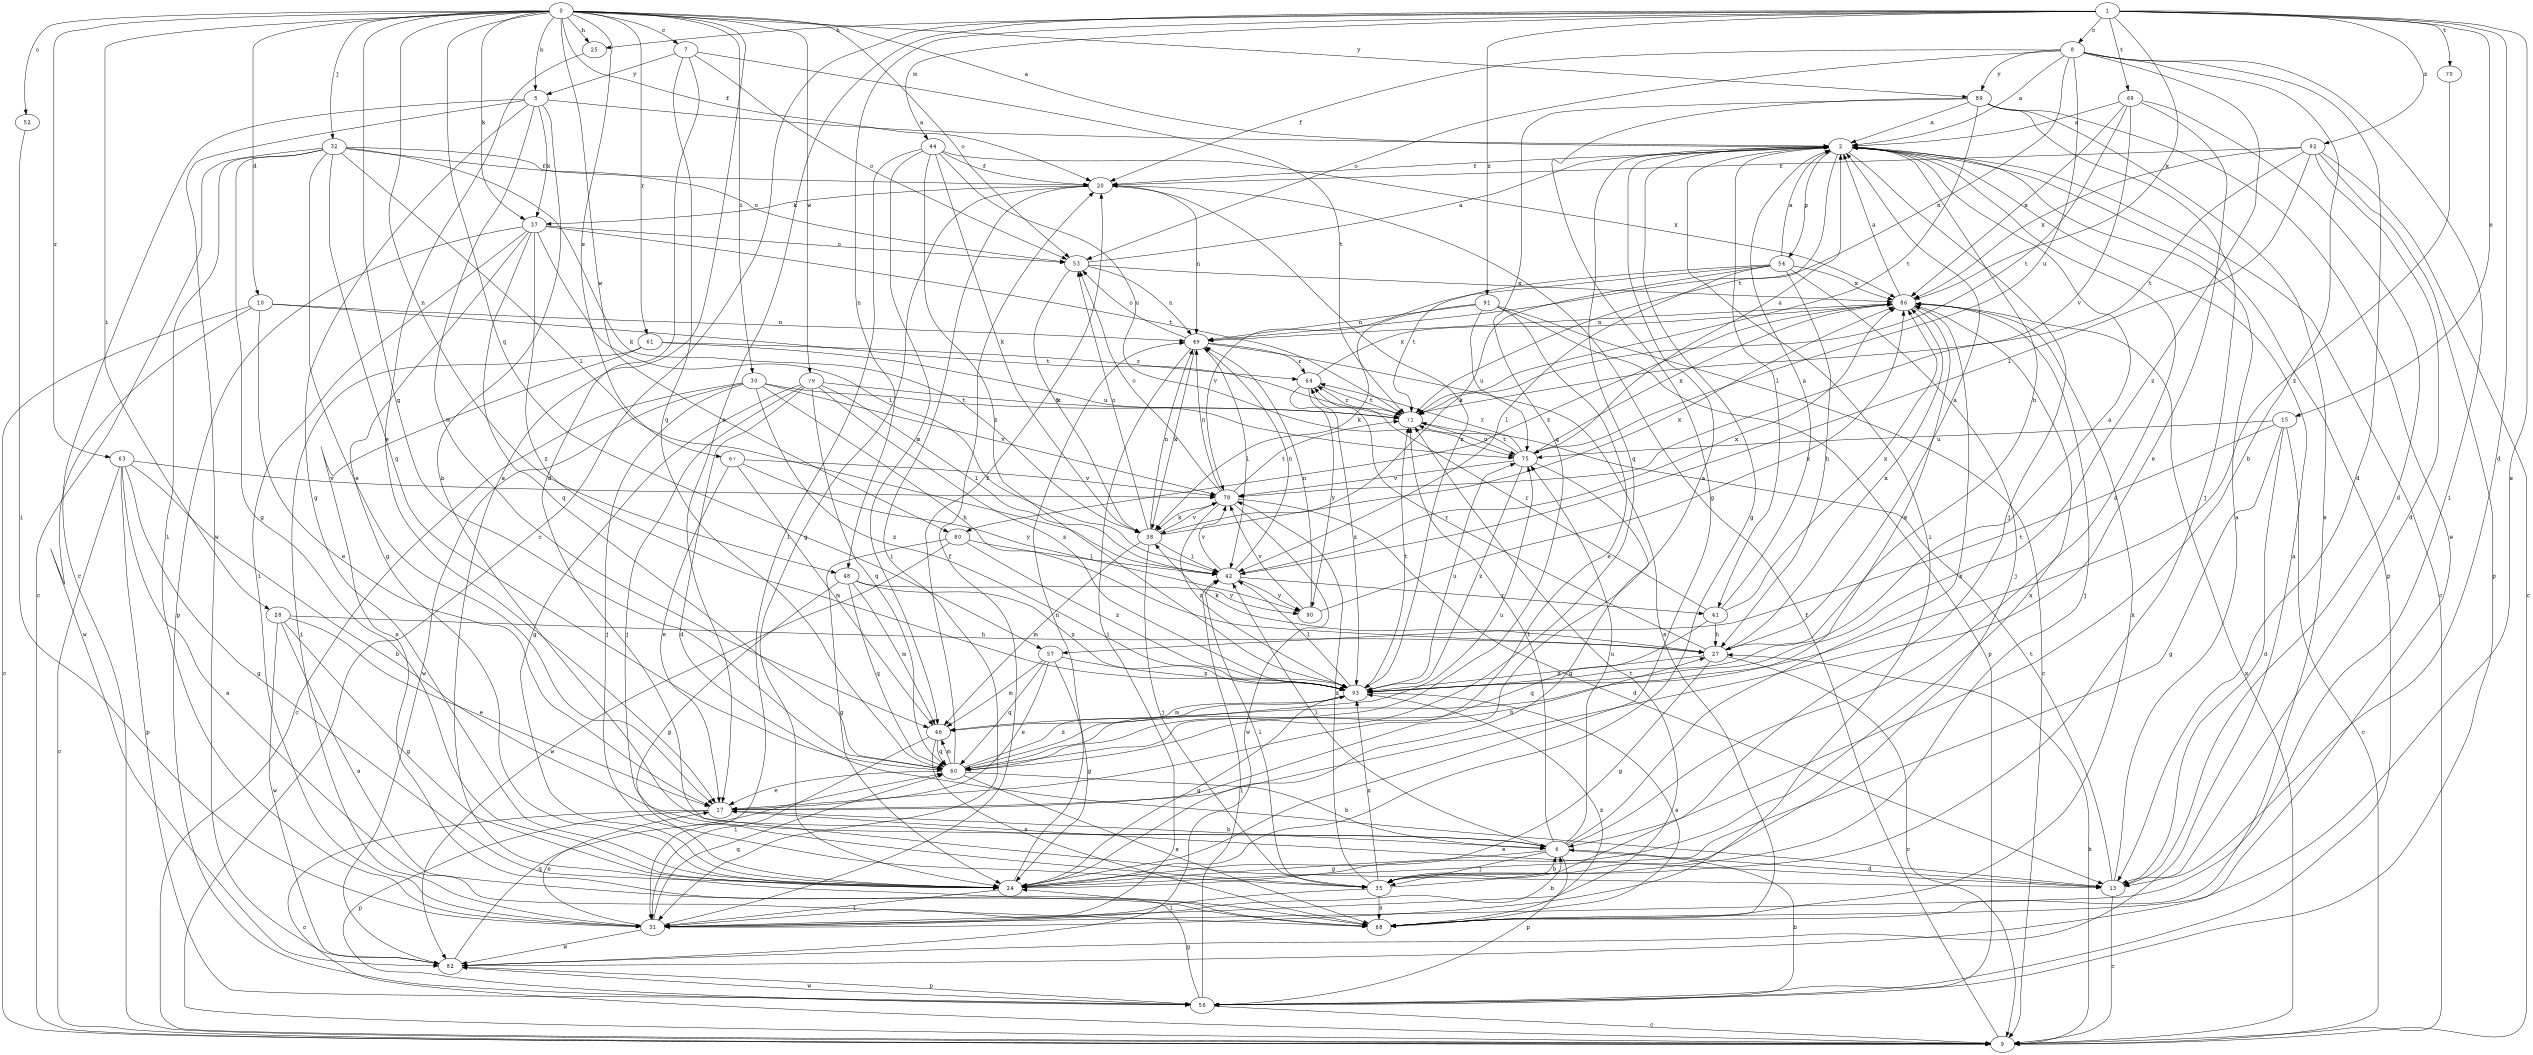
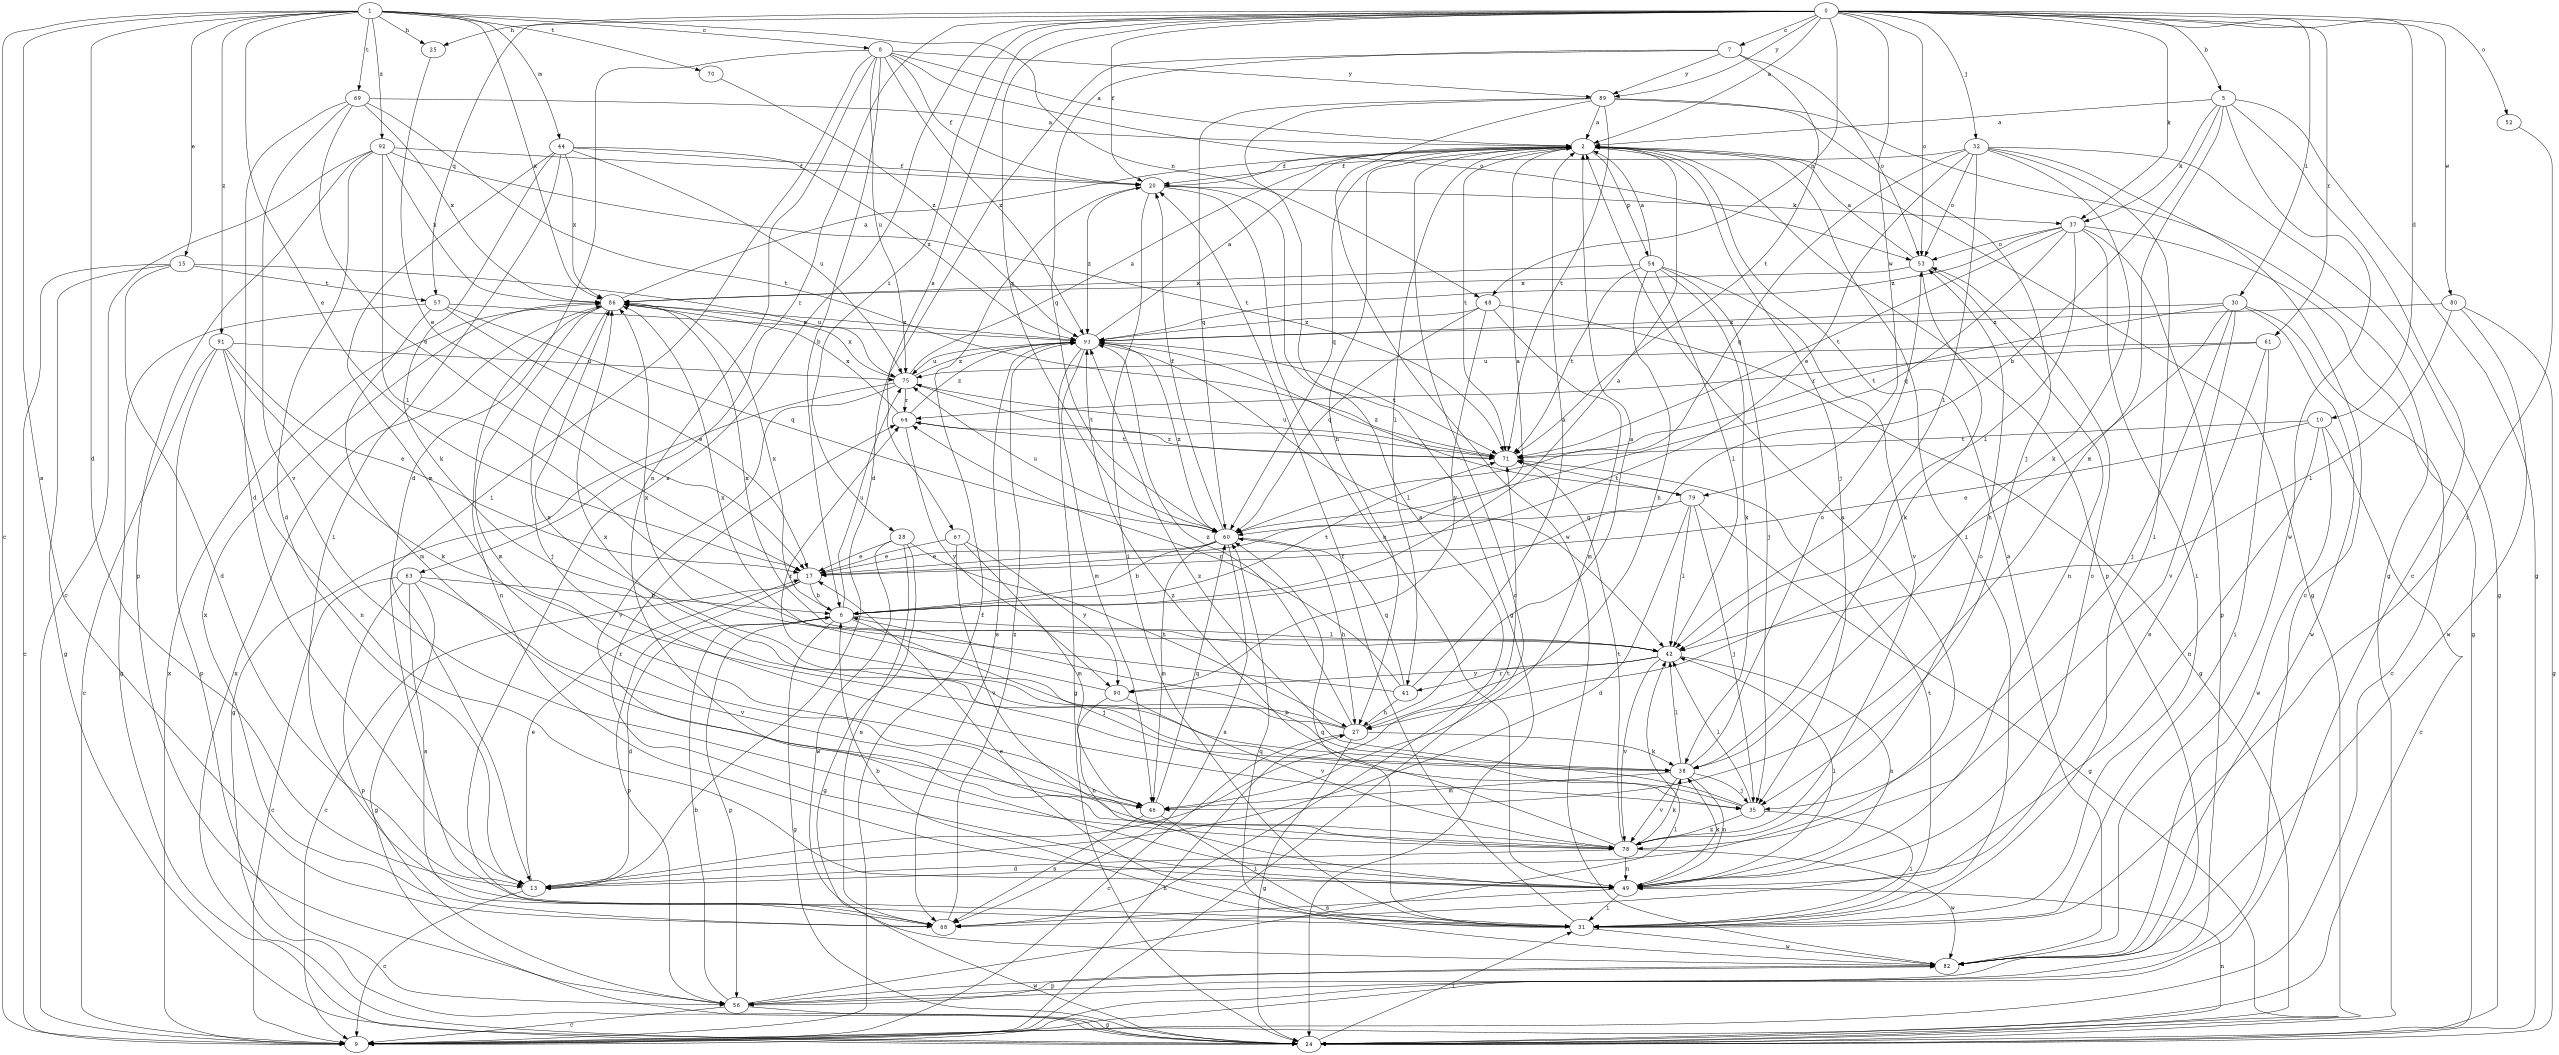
edge "7" -> "5": now "7" -> "89"
edge "79" -> "71": reversed
edge "86" -> "80": now "86" -> "93"
edge "35" -> "68": removed, label "s"
